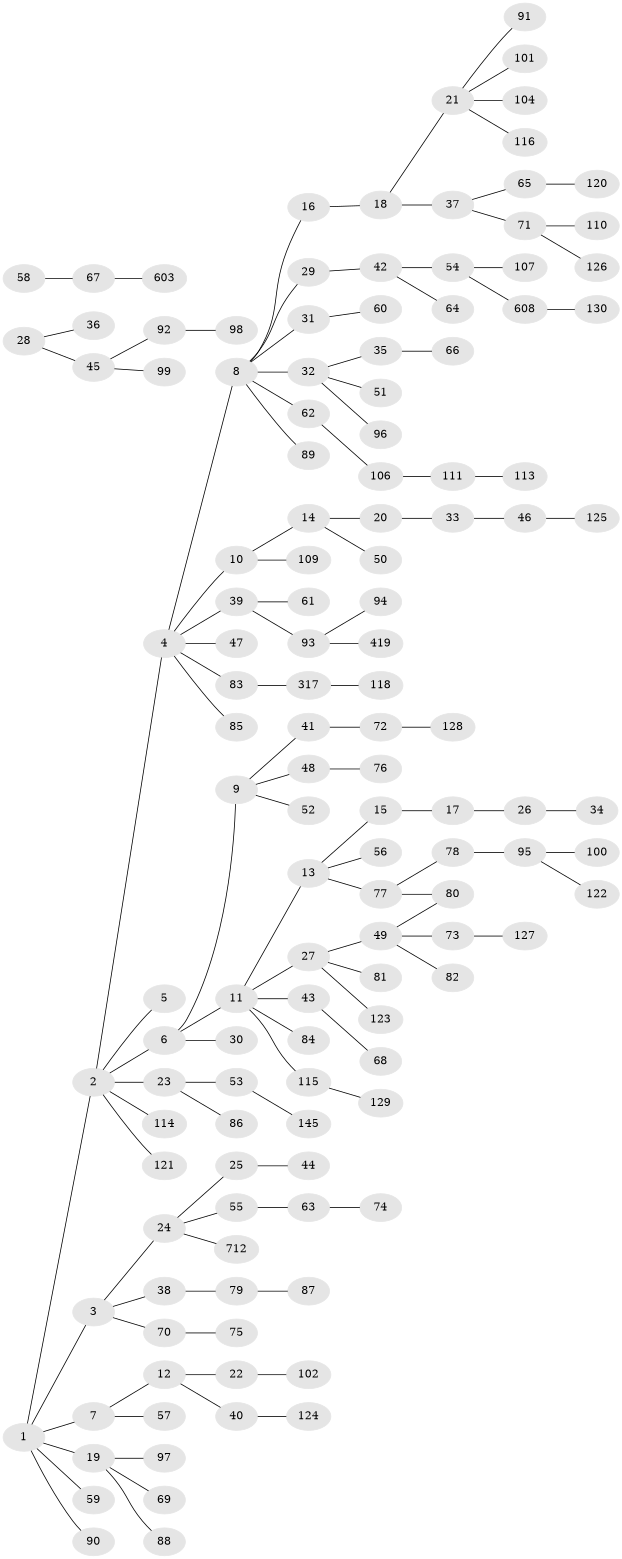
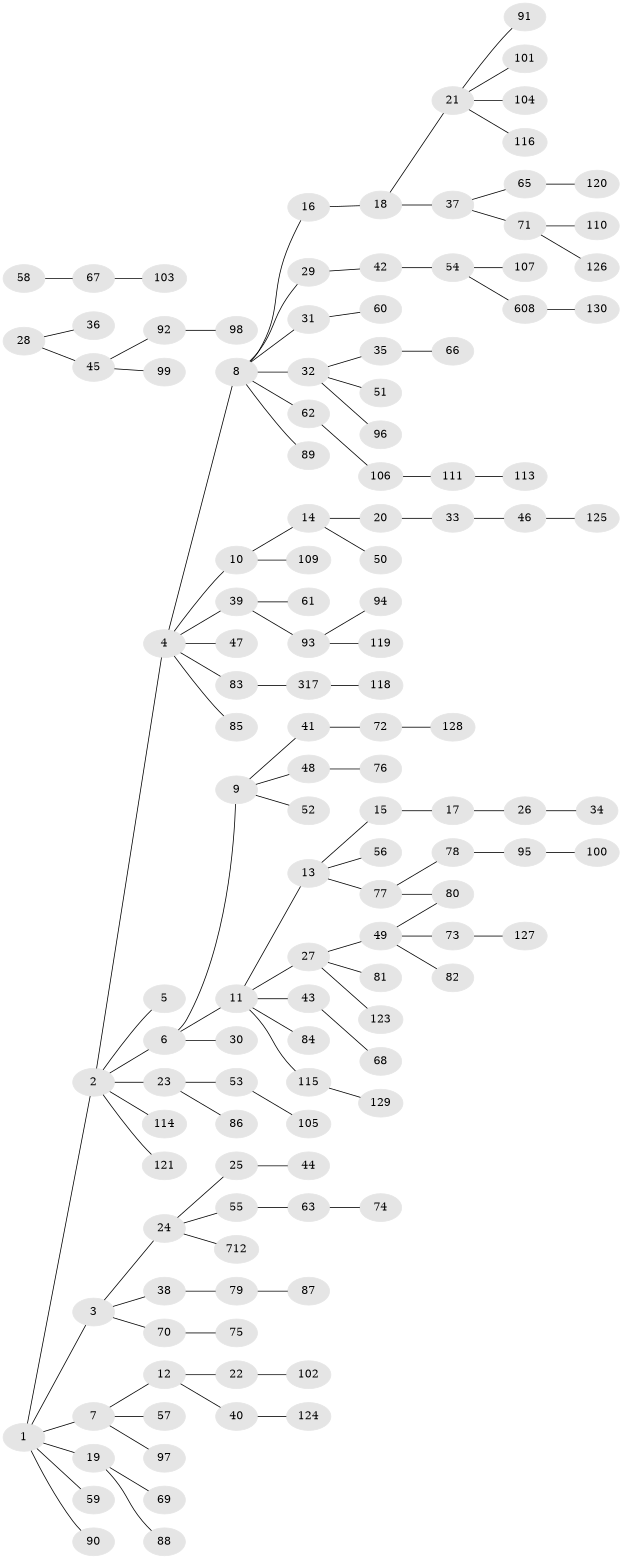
node "603": label "603" -> "103"
node "64": removed
node "419": label "419" -> "119"
node "122": removed
node "145": label "145" -> "105"
edge "19" -- "97": now "7" -- "97"
